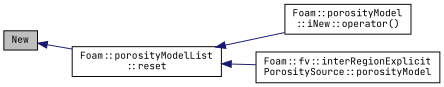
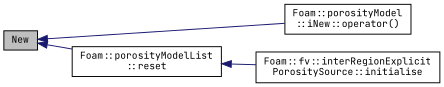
edge "Foam::porosityModel ::iNew::operator()" -> "Foam::porosityModelList ::reset": now "Foam::porosityModel ::iNew::operator()" -> "New"
node "Foam::fv::interRegionExplicit PorositySource::porosityModel": label "Foam::fv::interRegionExplicit PorositySource::porosityModel" -> "Foam::fv::interRegionExplicit PorositySource::initialise"
